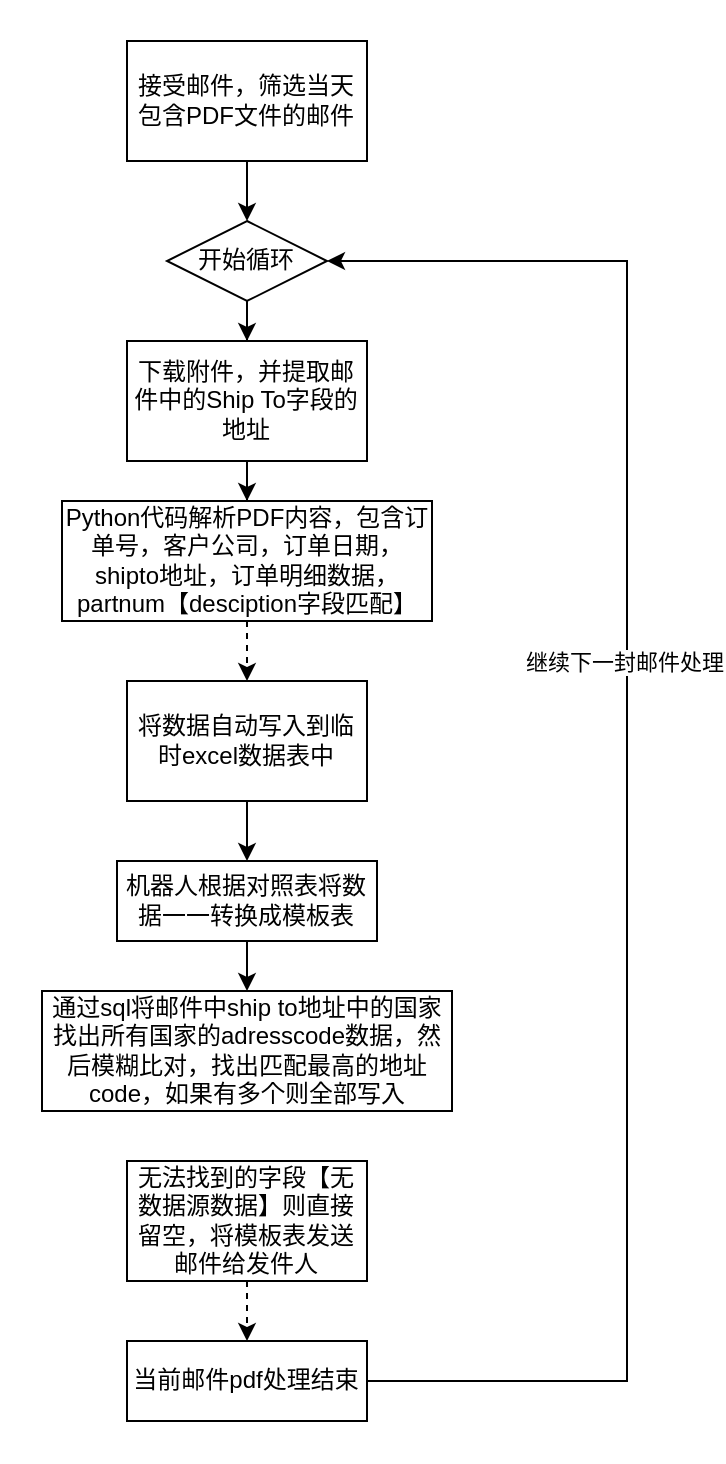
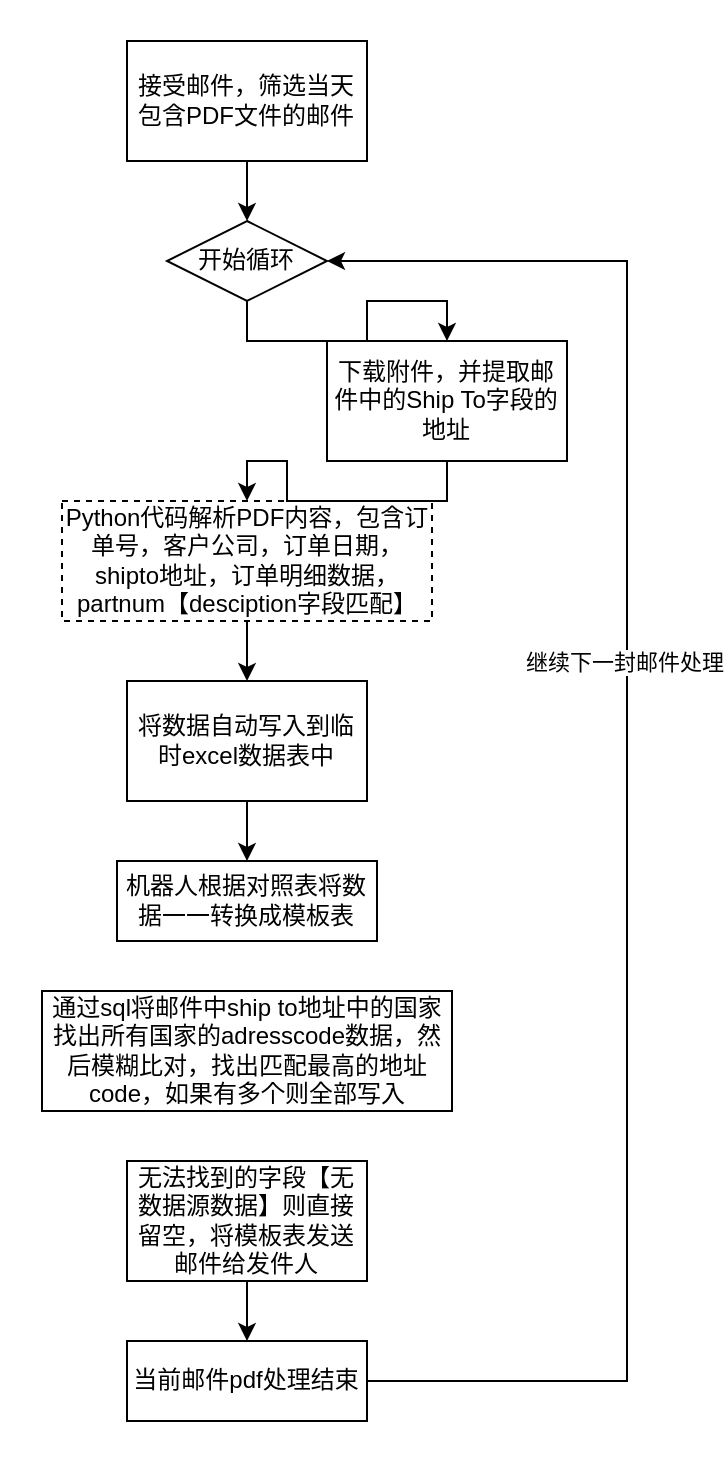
node "下载附件，并提取邮件中的Ship To字段的地址": moved (247, 401) -> (447, 401)
node "Python代码解析PDF内容，包含订单号，客户公司，订单日期，shipto地址，订单明细数据，partnum【desciption字段匹配】": style solid -> dashed
edge "Python代码解析PDF内容，包含订单号，客户公司，订单日期，shipto地址，订单明细数据，partnum【desciption字段匹配】" -> "将数据自动写入到临时excel数据表中": style dashed -> solid
edge "机器人根据对照表将数据一一转换成模板表" -> "通过sql将邮件中ship to地址中的国家找出所有国家的adresscode数据，然后模糊比对，找出匹配最高的地址code，如果有多个则全部写入": removed
edge "无法找到的字段【无数据源数据】则直接留空，将模板表发送邮件给发件人" -> "当前邮件pdf处理结束": style dashed -> solid
